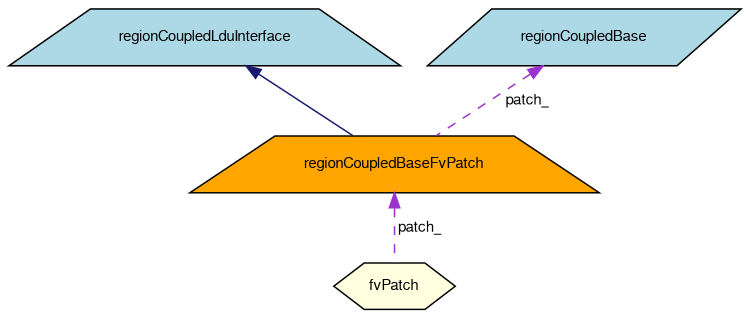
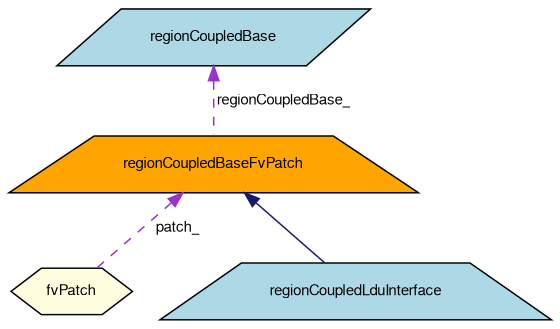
edge "regionCoupledBaseFvPatch" -> "regionCoupledBase": label " patch_" -> " regionCoupledBase_"
edge "regionCoupledBaseFvPatch" -> "regionCoupledLduInterface": reversed
